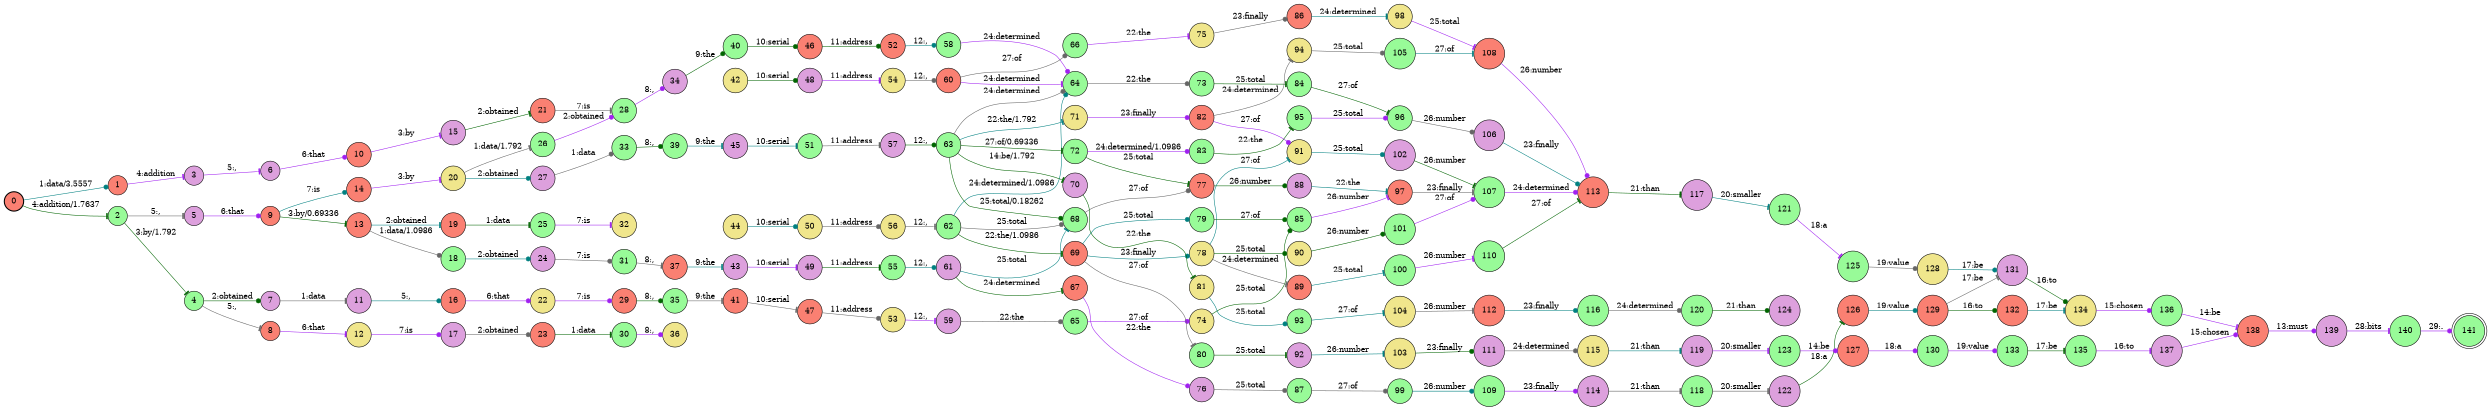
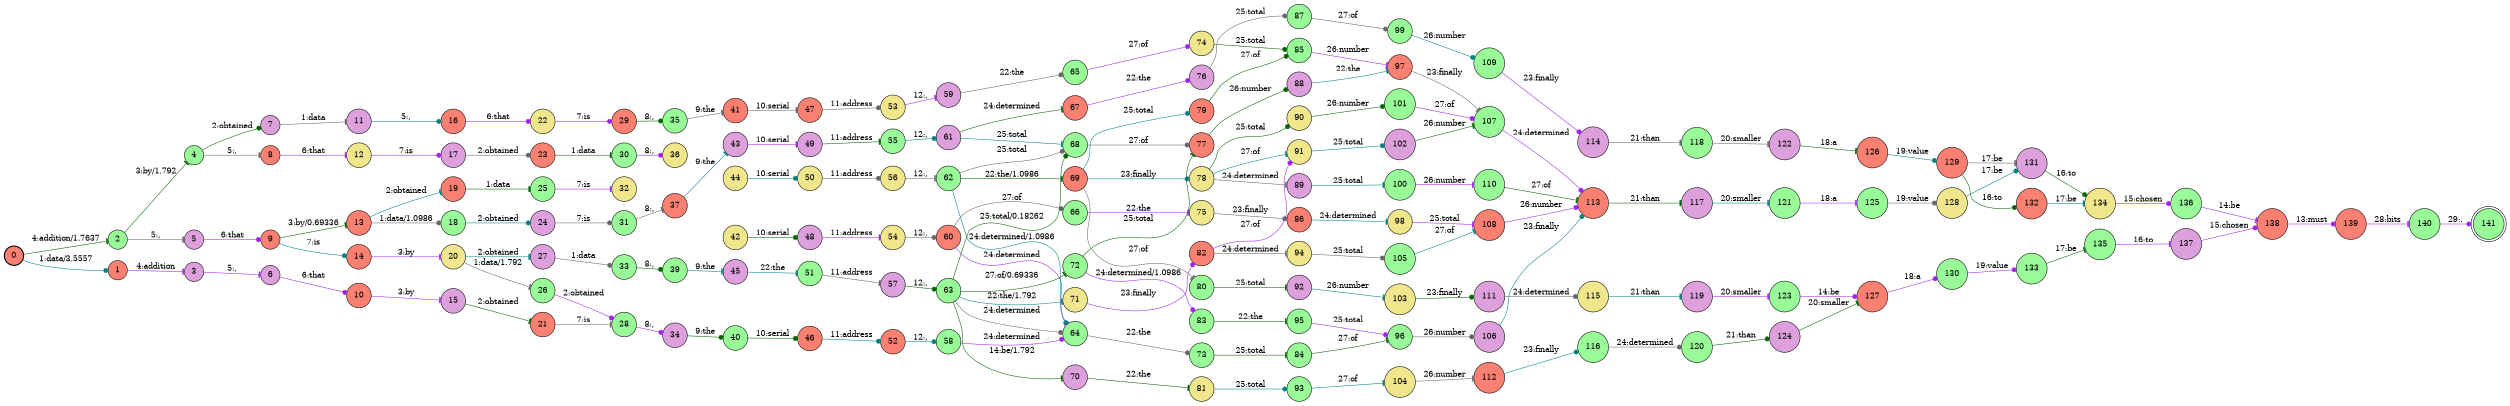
edge "46" -> "52": color darkgreen -> teal
edge "45" -> "51": label "10:serial" -> "22:the"
edge "20" -> "27": arrowhead dot -> tee
node "79": fillcolor palegreen -> salmon
node "89": fillcolor salmon -> plum
edge "124" -> "127": added, label "20:smaller"
node "139": fillcolor plum -> salmon
